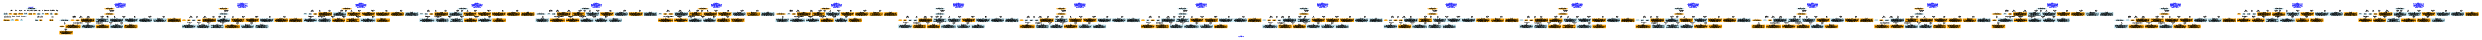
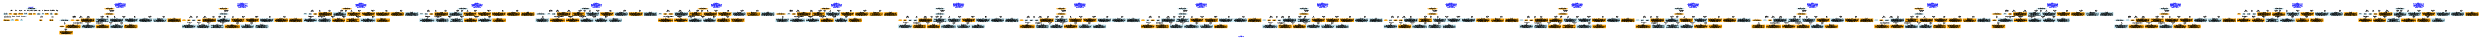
node "Category": removed
